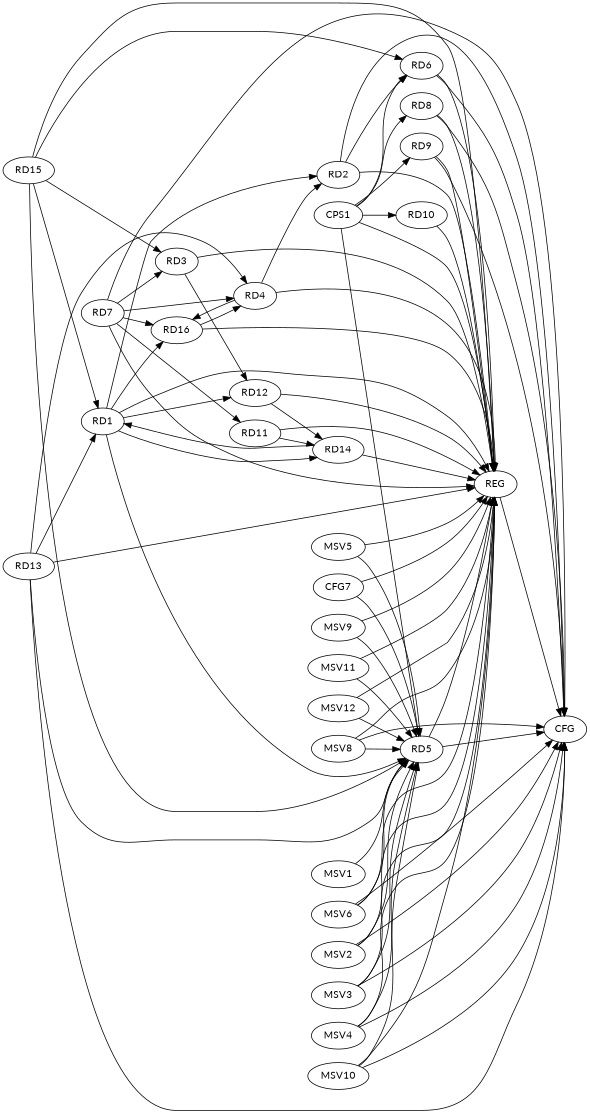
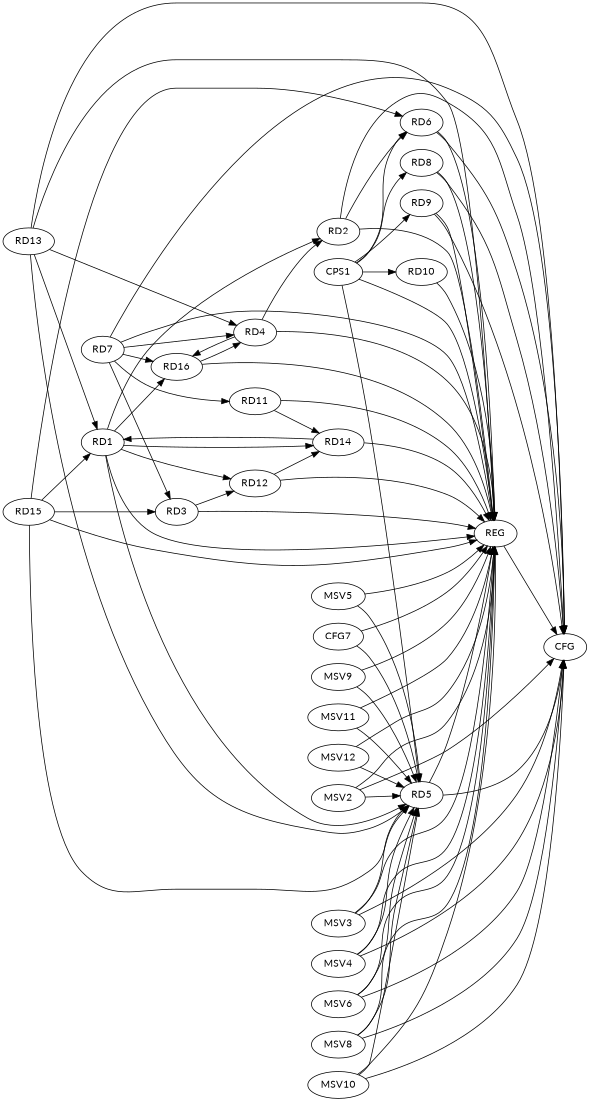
node "MSV1": removed
